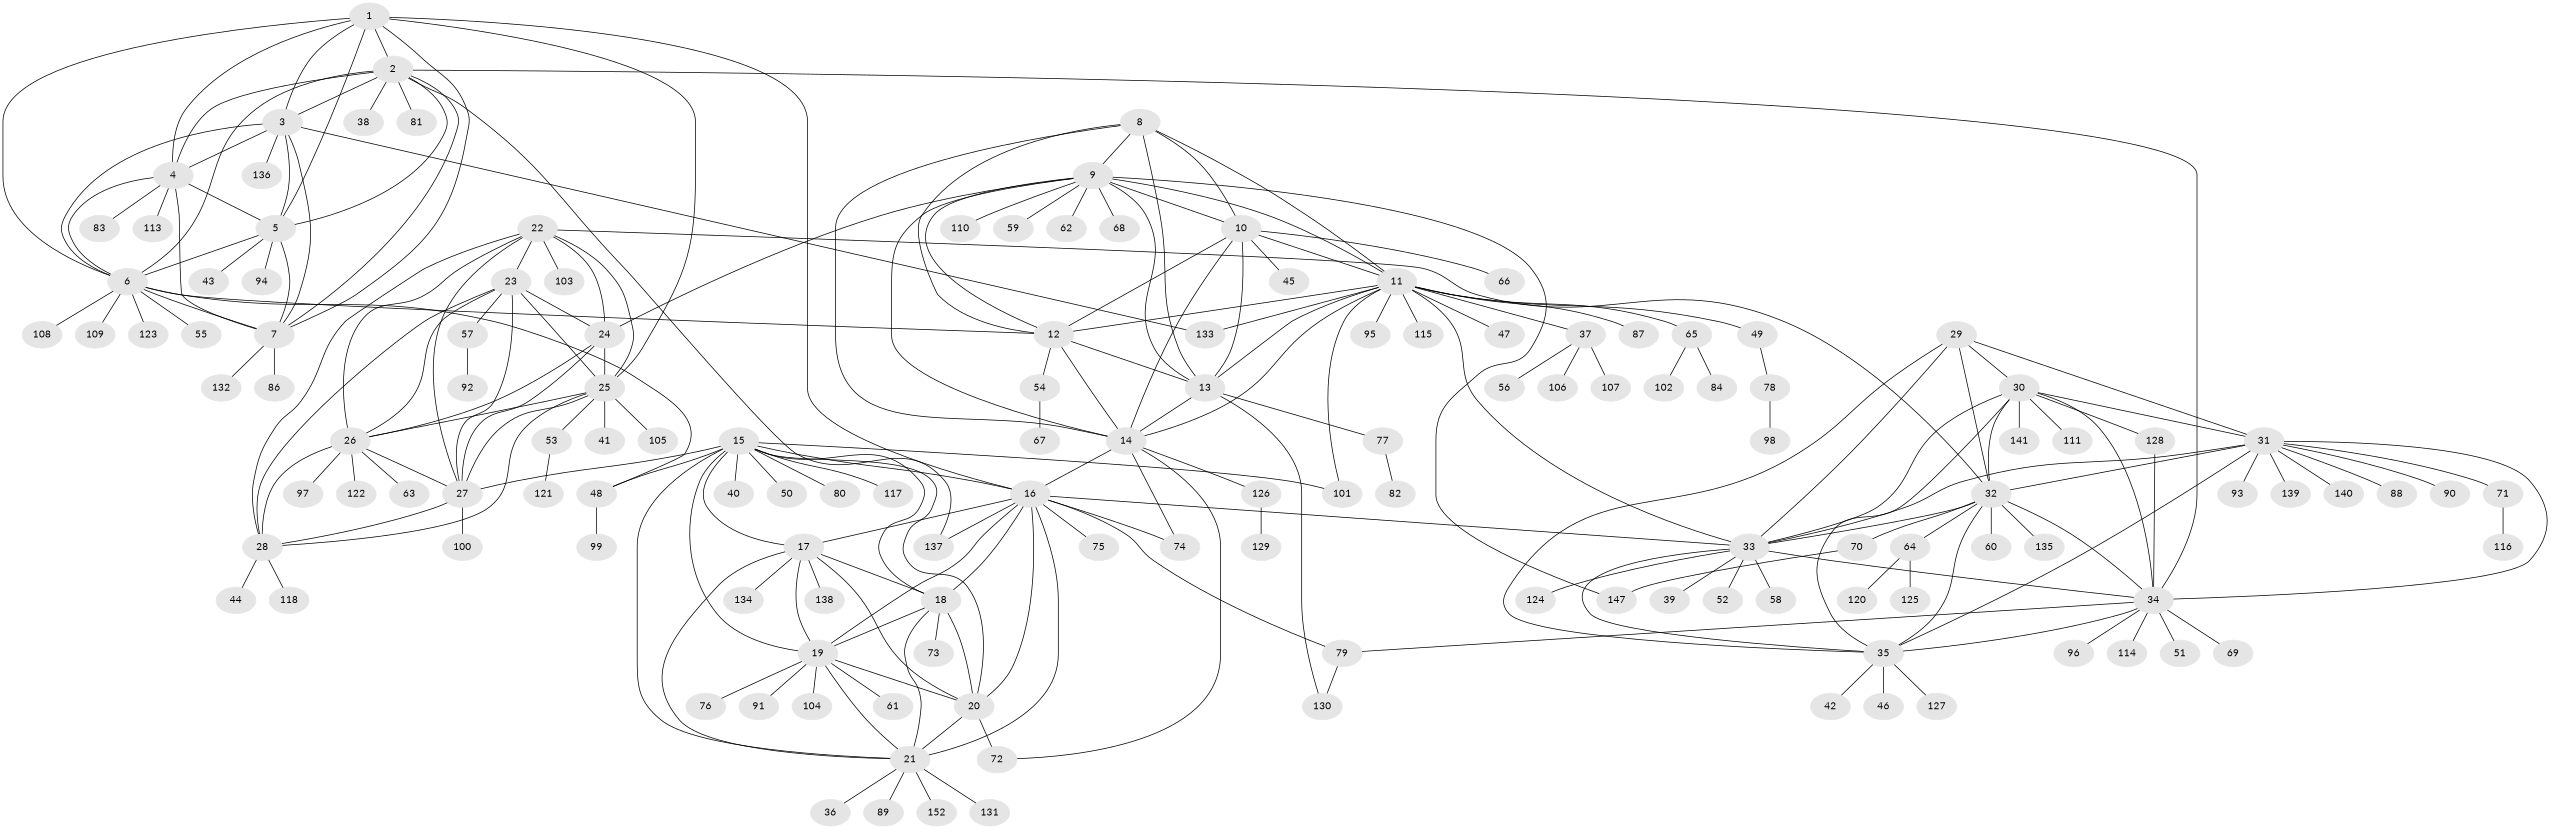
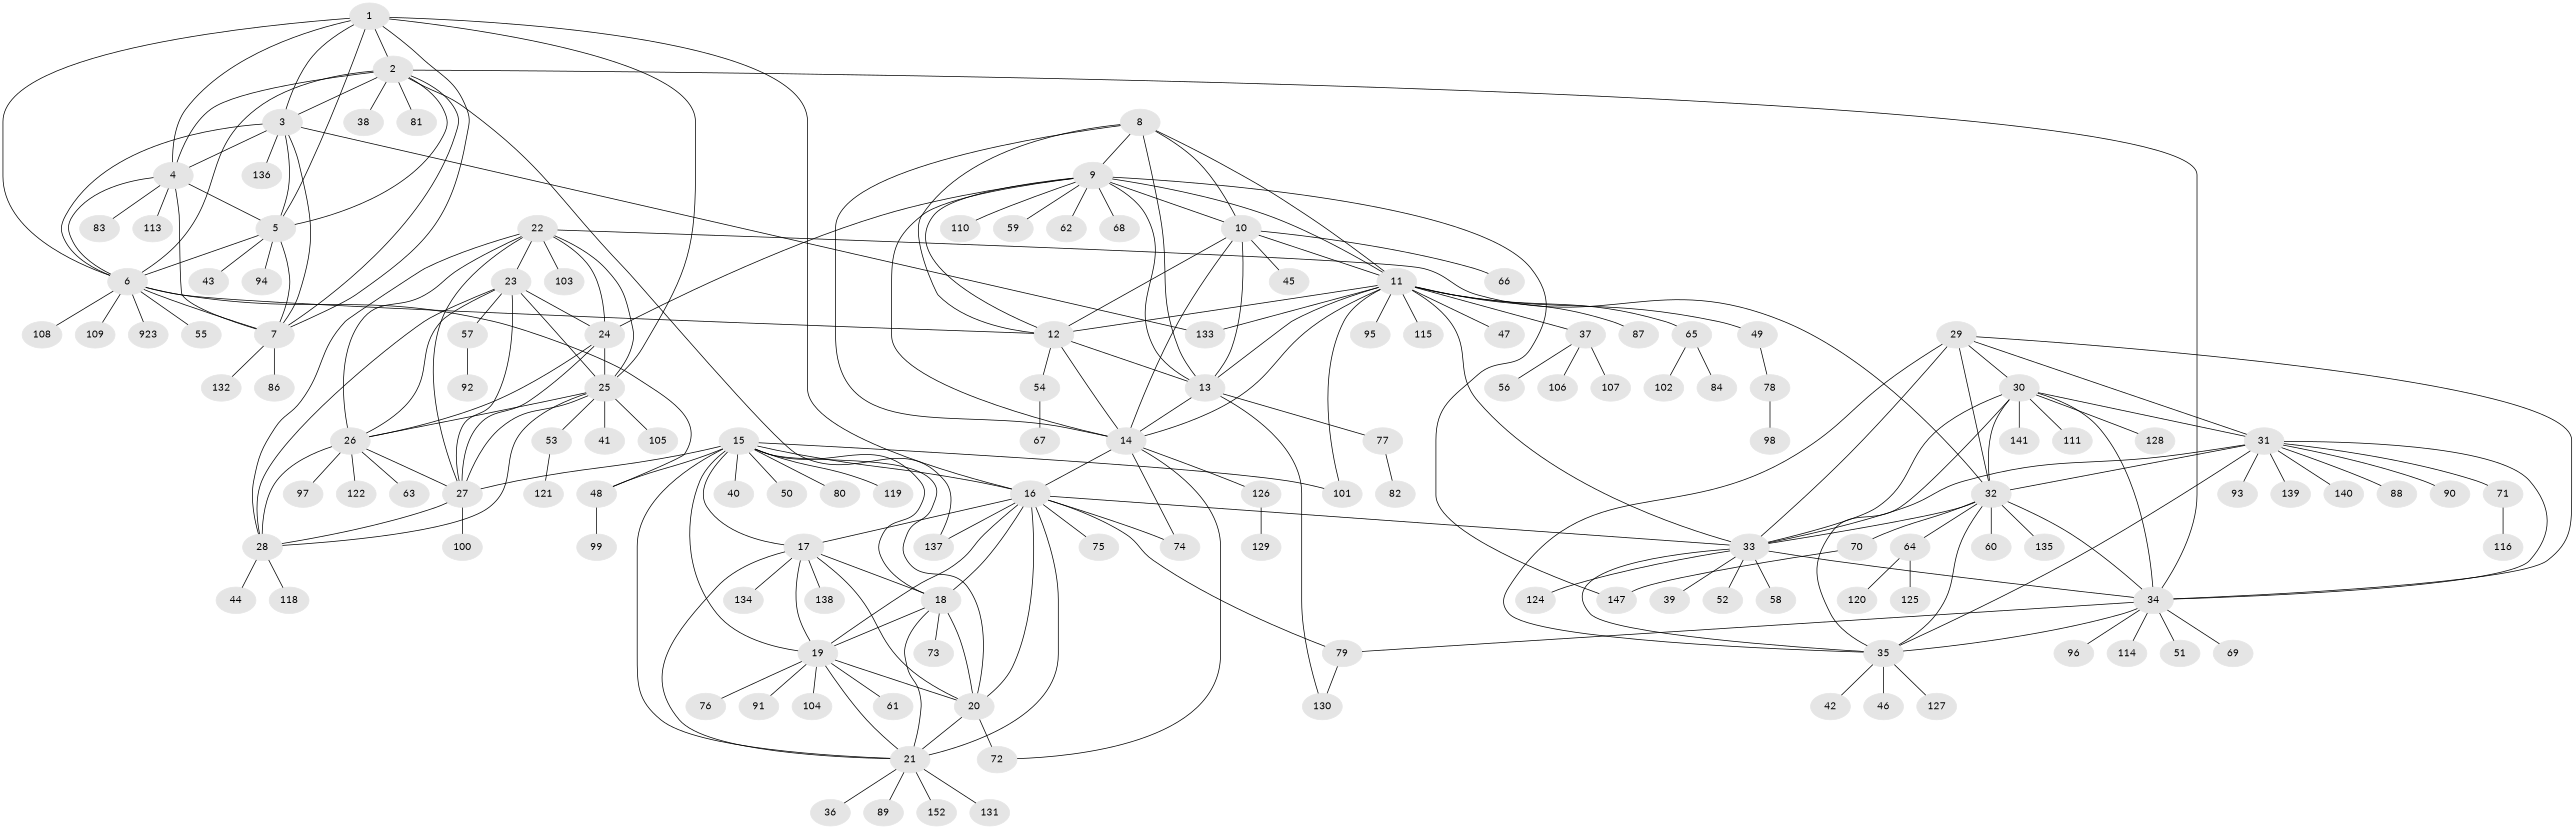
node "123": label "123" -> "923"
node "117": label "117" -> "119"
edge "128" -- "34": now "29" -- "34"
